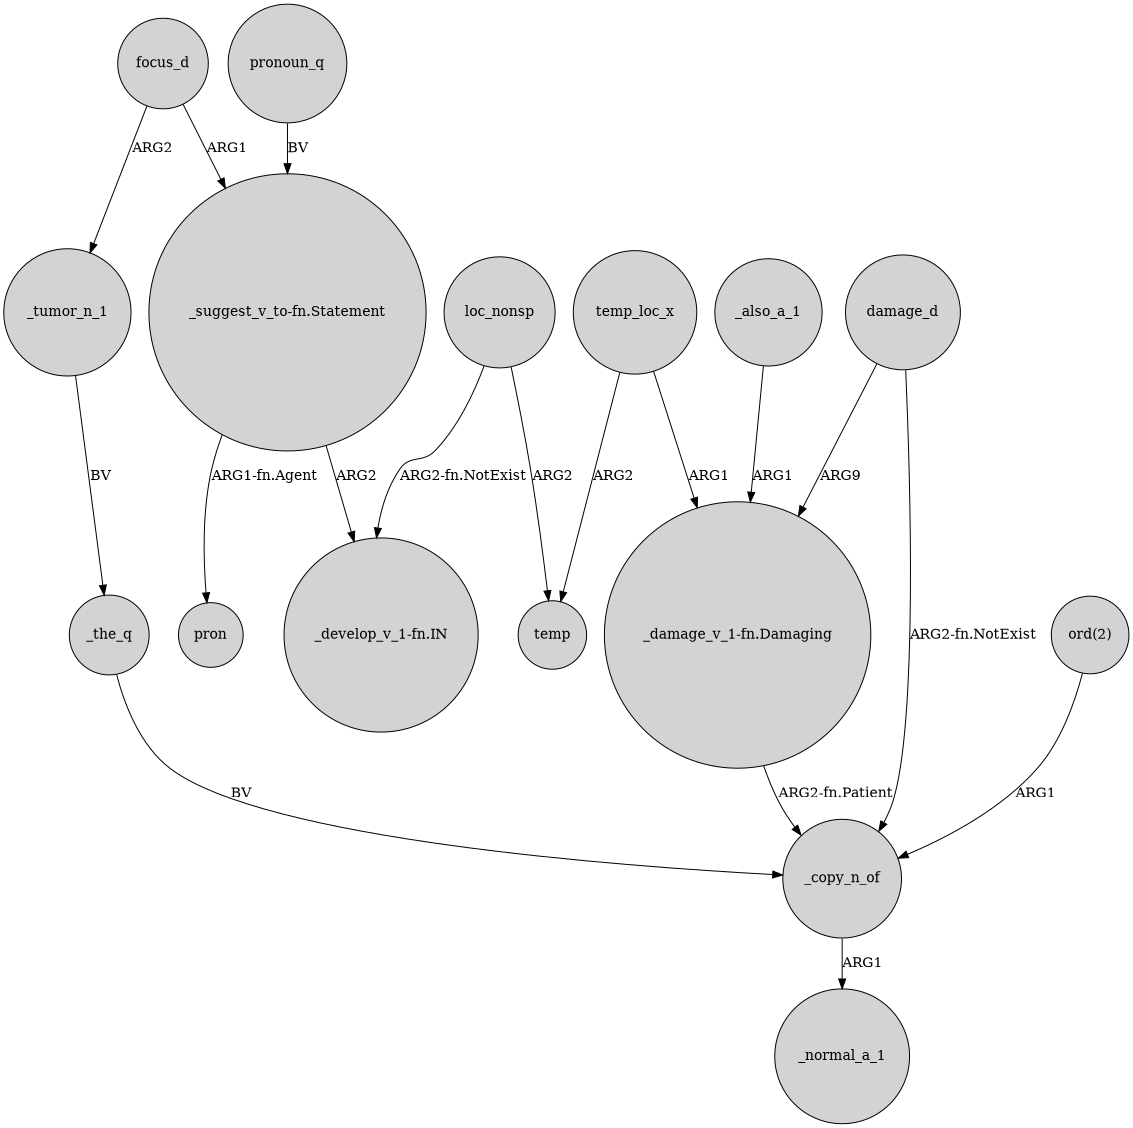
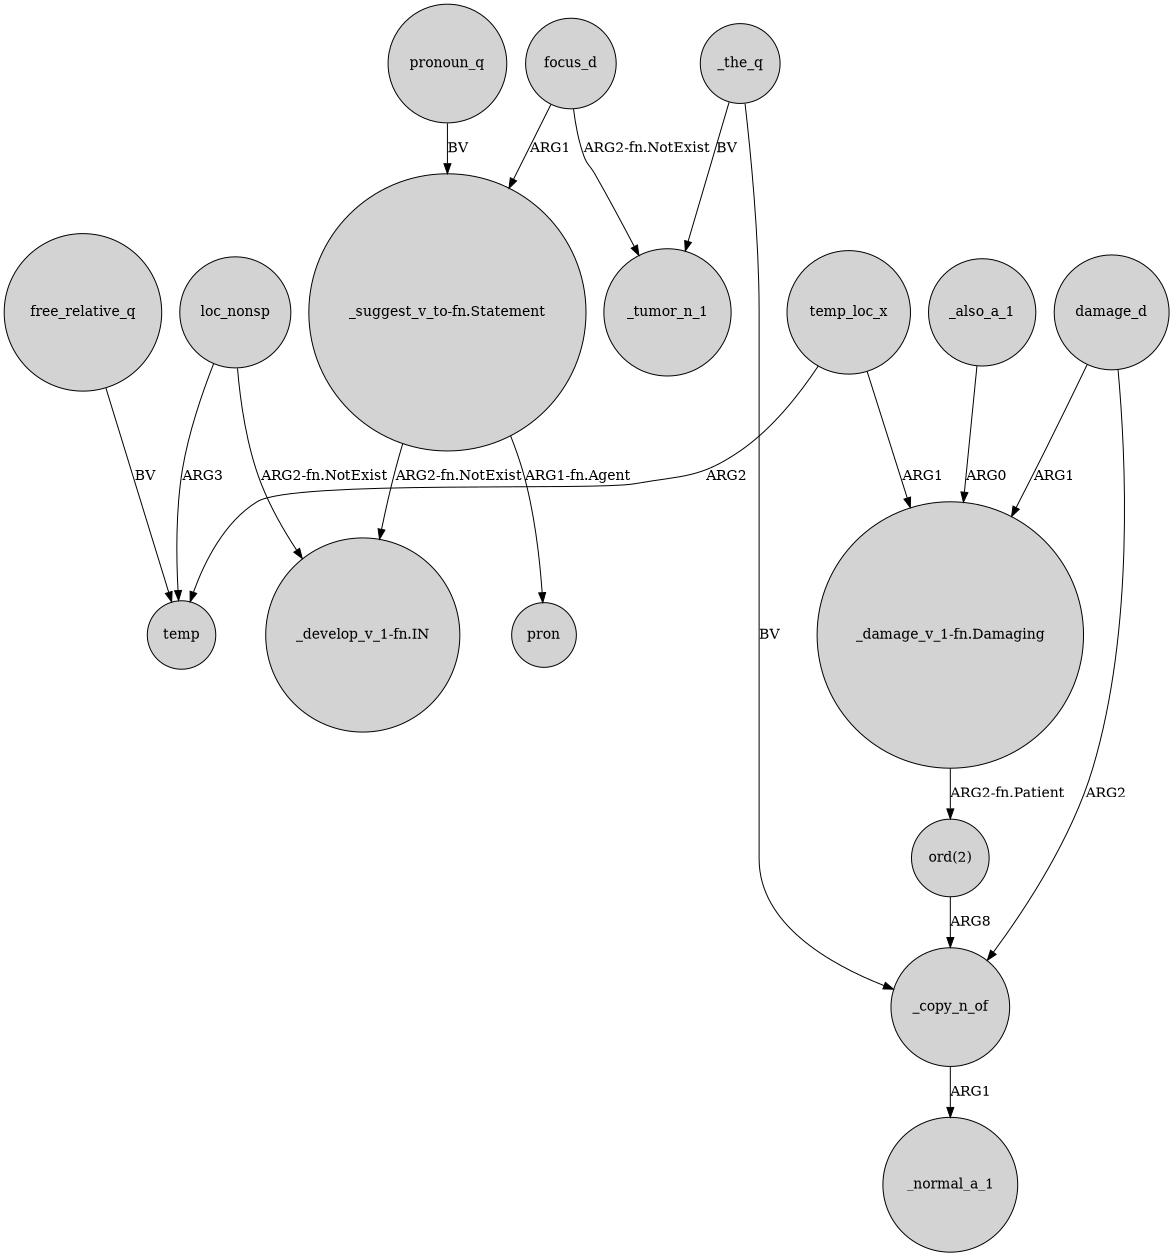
edge "focus_d" -> "_tumor_n_1": label "ARG2" -> "ARG2-fn.NotExist"
node "free_relative_q": added
edge "_suggest_v_to-fn.Statement" -> "_develop_v_1-fn.IN": label "ARG2" -> "ARG2-fn.NotExist"
edge "loc_nonsp" -> "temp": label "ARG2" -> "ARG3"
edge "_also_a_1" -> "_damage_v_1-fn.Damaging": label "ARG1" -> "ARG0"
edge "damage_d" -> "_damage_v_1-fn.Damaging": label "ARG9" -> "ARG1"
edge "_tumor_n_1" -> "_the_q": reversed
edge "damage_d" -> "_copy_n_of": label "ARG2-fn.NotExist" -> "ARG2"
edge "ord(2)" -> "_copy_n_of": label "ARG1" -> "ARG8"
edge "_damage_v_1-fn.Damaging" -> "_copy_n_of": now "_damage_v_1-fn.Damaging" -> "ord(2)"
